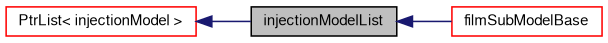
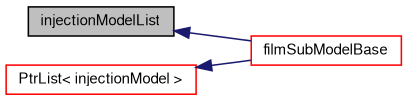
edge "injectionModelList" -> "PtrList< injectionModel >": now "filmSubModelBase" -> "PtrList< injectionModel >"
